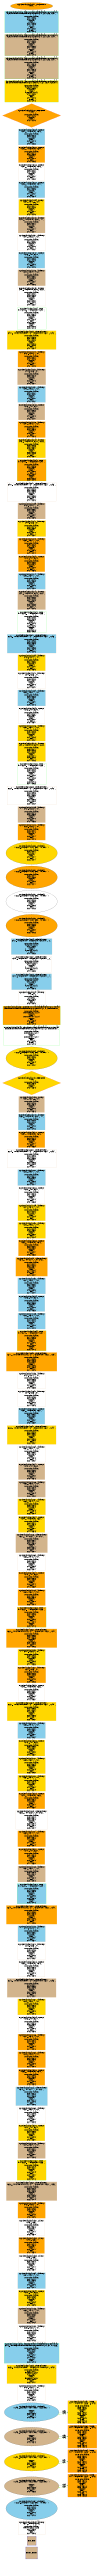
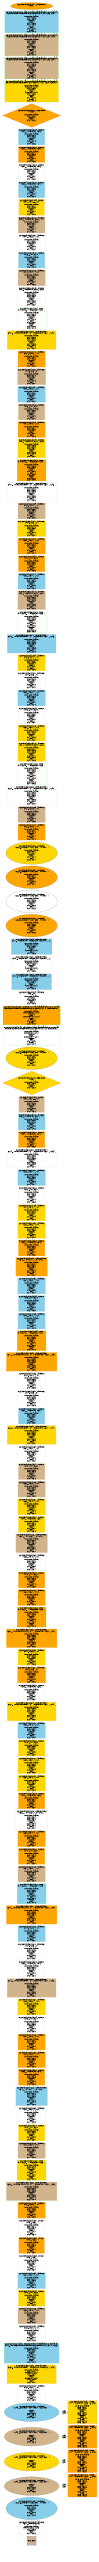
node "ENTRY - ENTRY": removed
